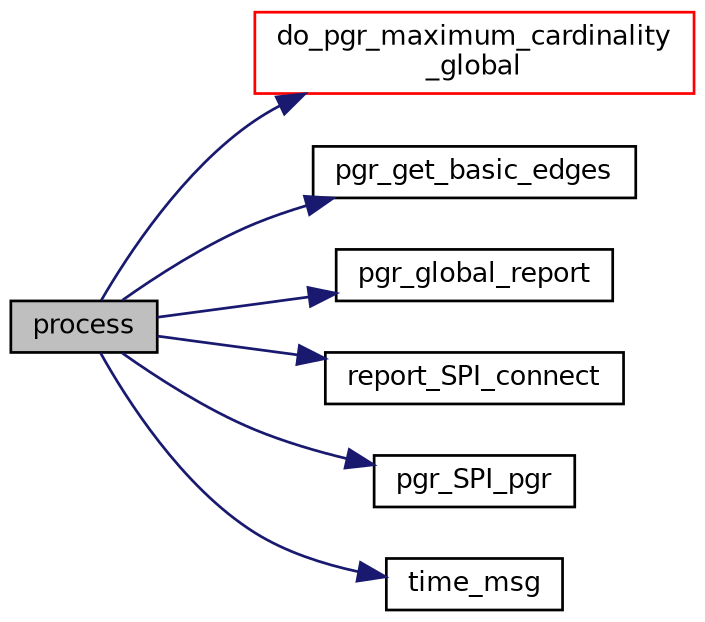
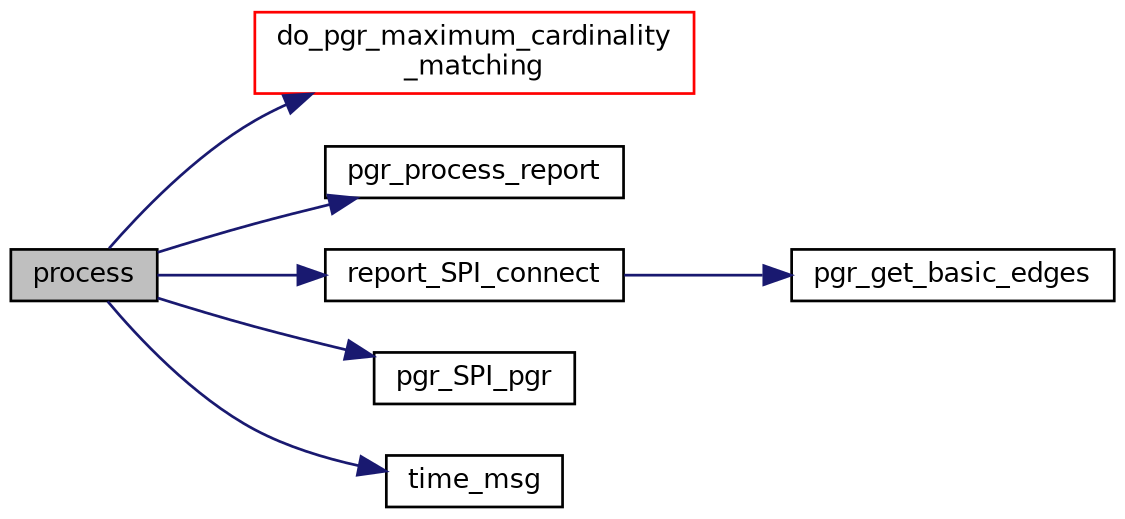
node "do_pgr_maximum_cardinality _global": label "do_pgr_maximum_cardinality _global" -> "do_pgr_maximum_cardinality _matching"
edge "process" -> "pgr_get_basic_edges": now "report_SPI_connect" -> "pgr_get_basic_edges"
node "pgr_global_report": label "pgr_global_report" -> "pgr_process_report"
